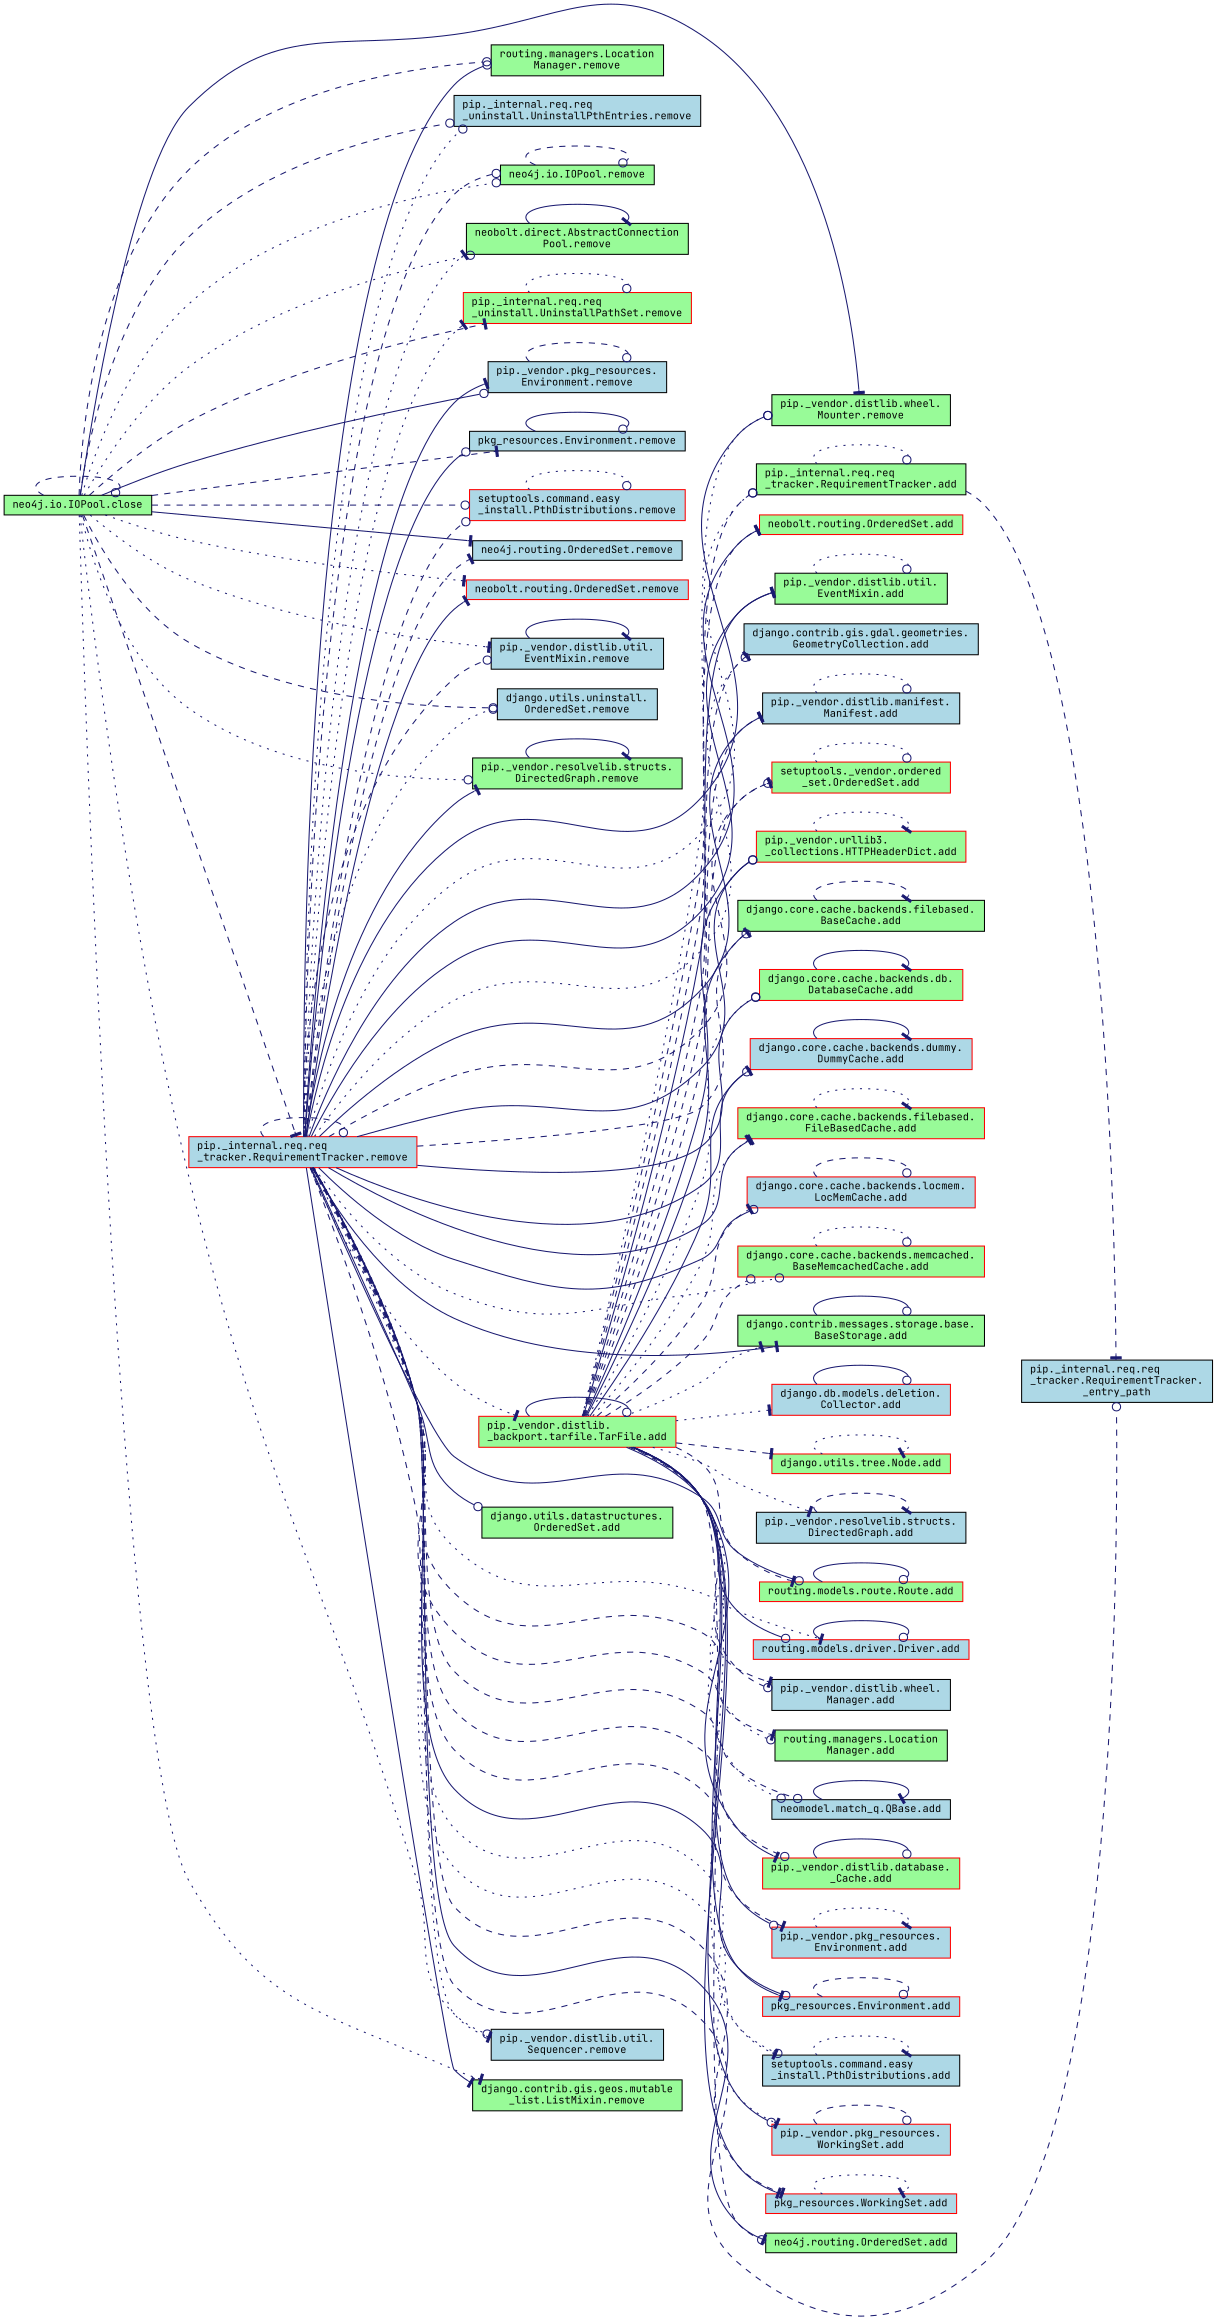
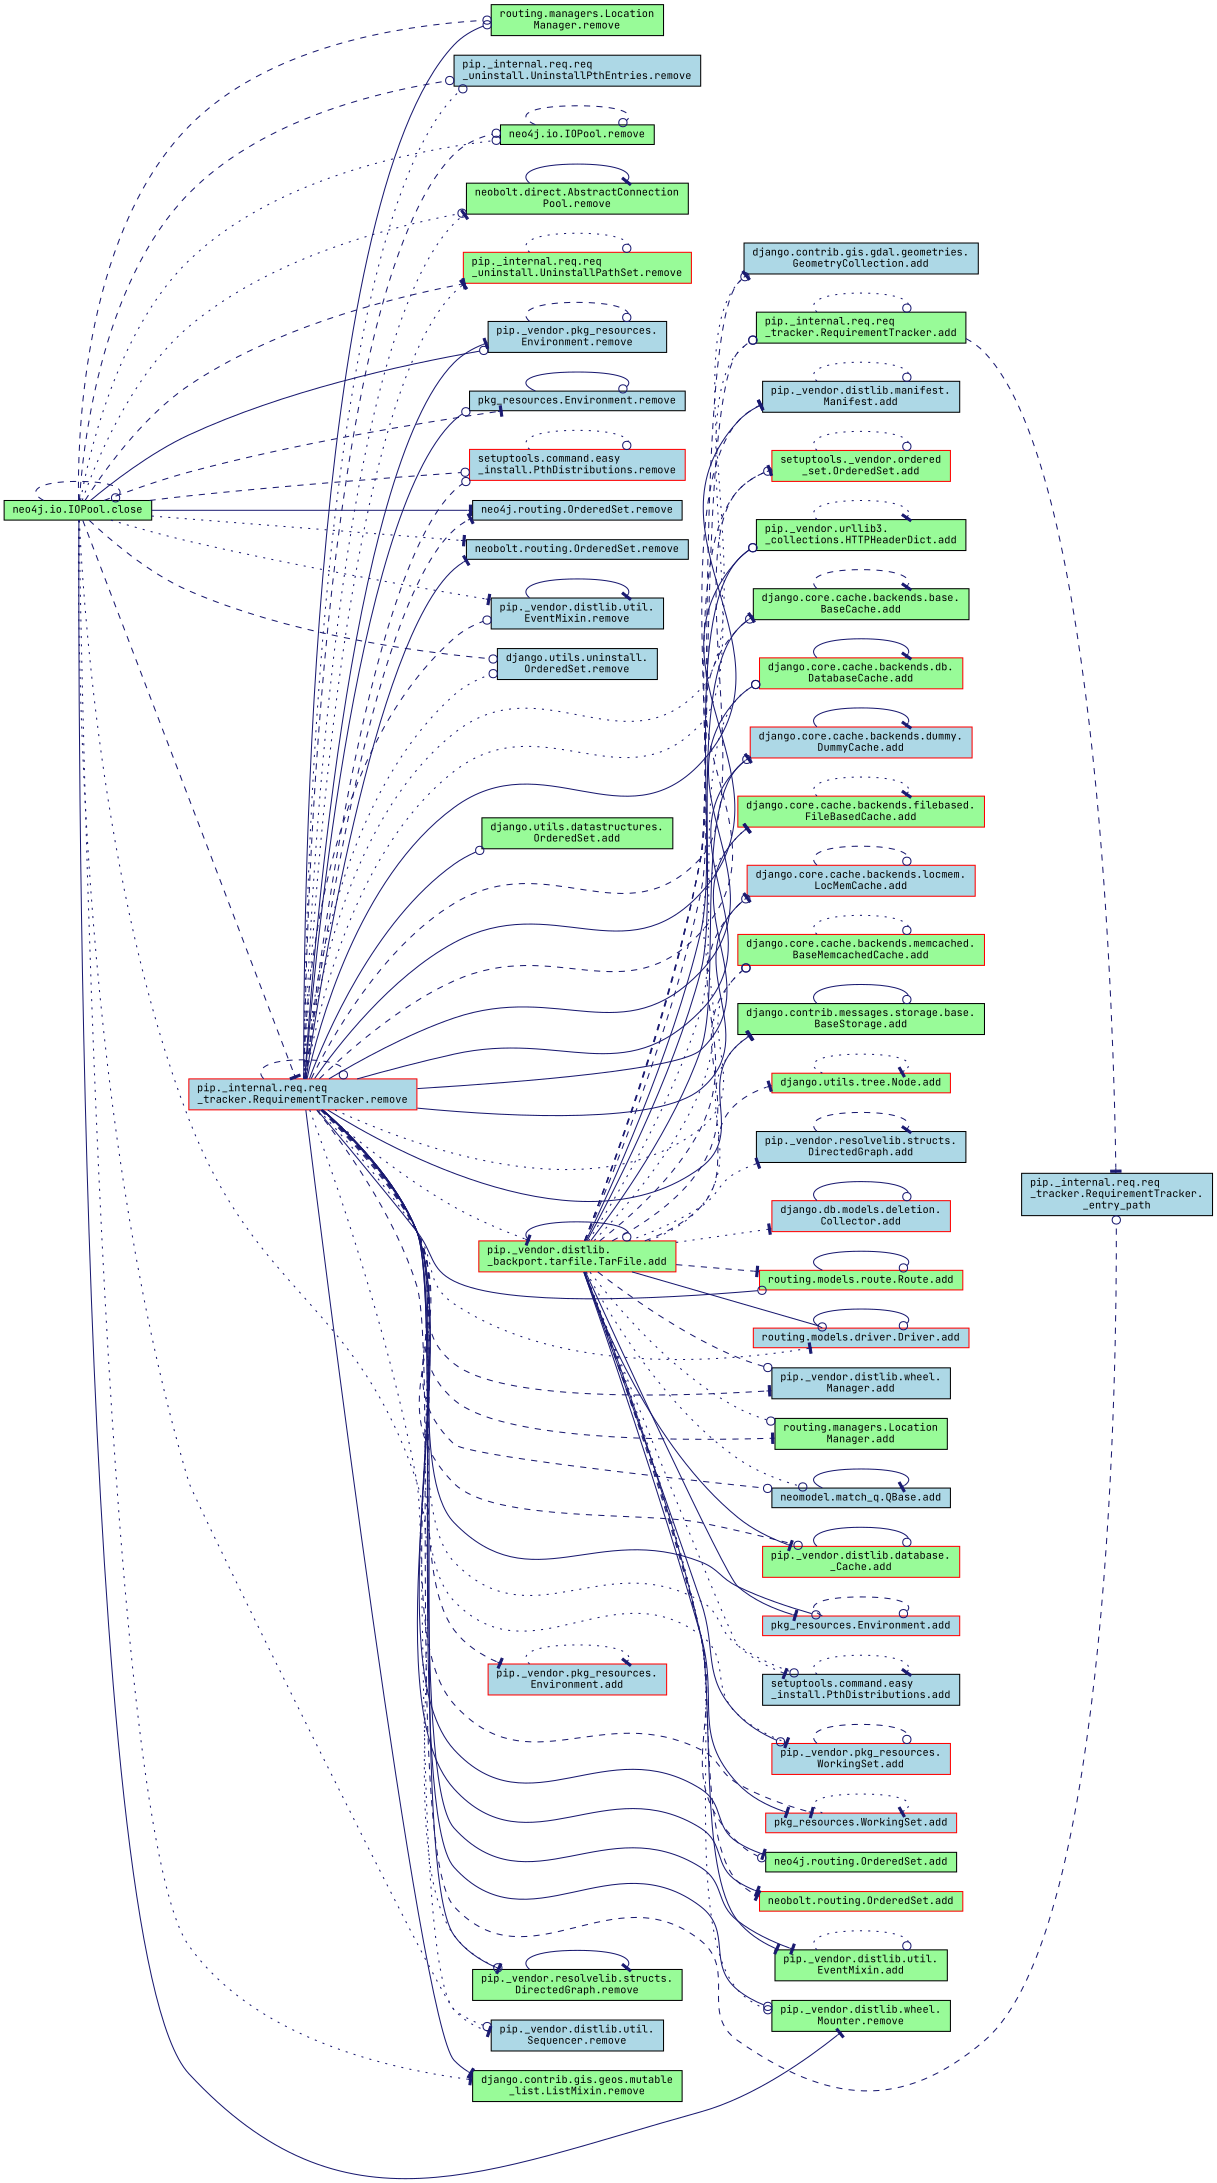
node "neobolt.routing.OrderedSet.remove": color red -> black
node "pip._vendor.urllib3. _collections.HTTPHeaderDict.add": color red -> black
node "django.core.cache.backends.filebased. BaseCache.add": label "django.core.cache.backends.filebased. BaseCache.add" -> "django.core.cache.backends.base. BaseCache.add"
edge "pip._vendor.distlib. _backport.tarfile.TarFile.add" -> "pip._vendor.pkg_resources. Environment.add": removed
